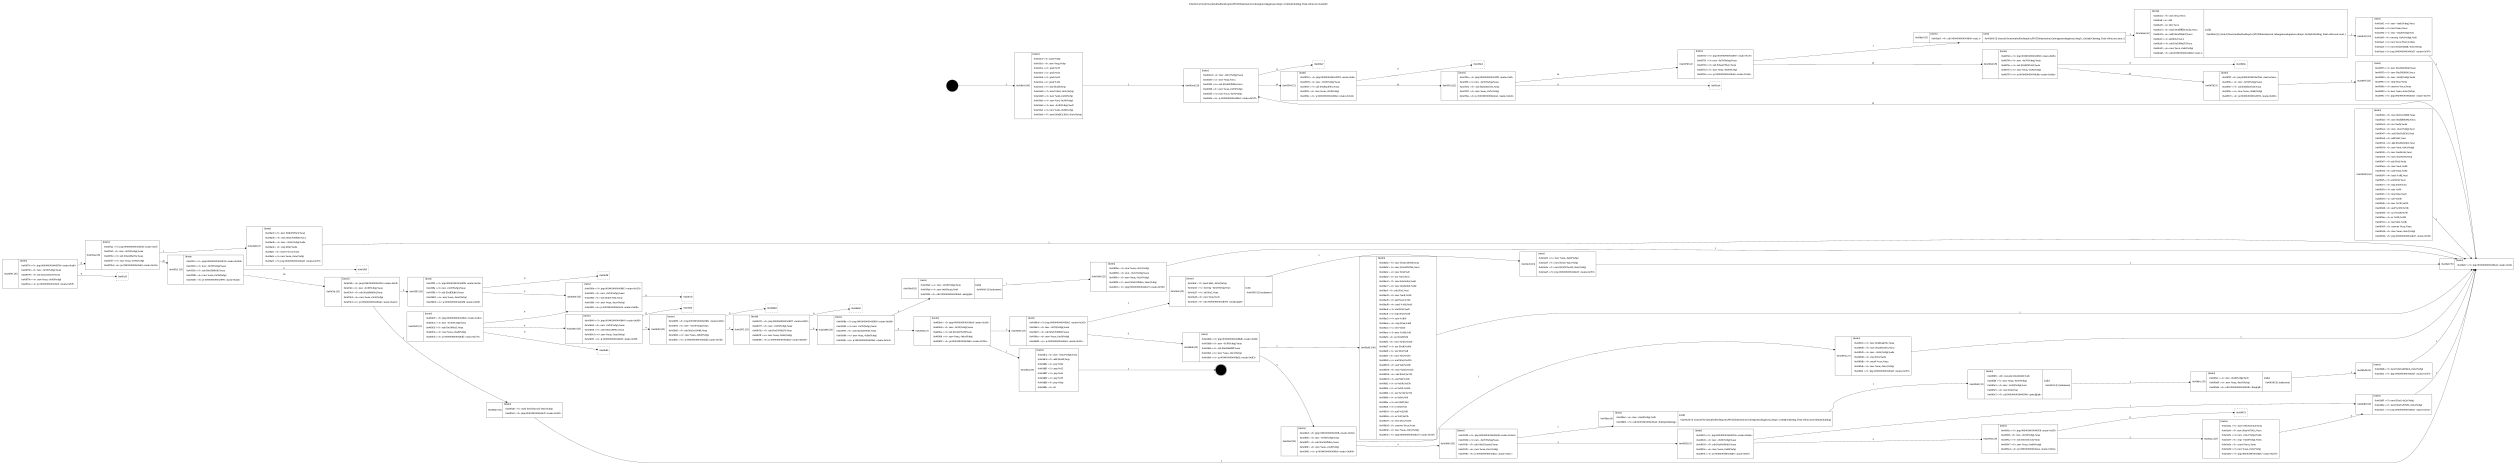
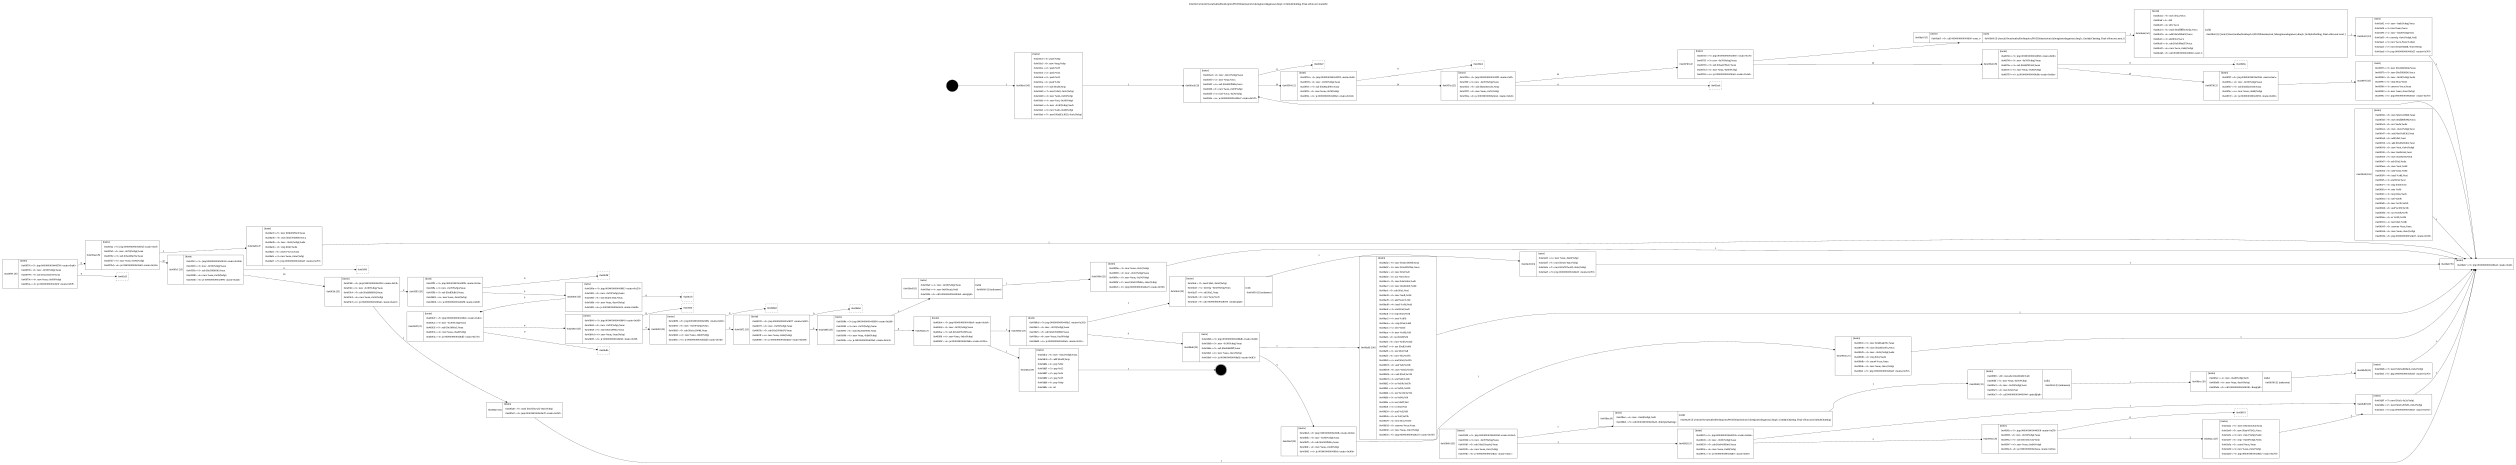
edge "0x401827 [25]" -> "0x40180e [25]": reversed
edge "0x4018ef [25]" -> "0x401908 [25]": removed, label "4"
